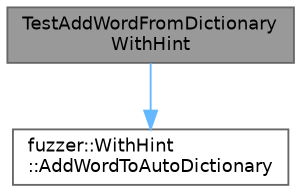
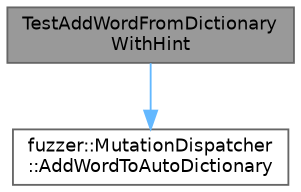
node "fuzzer::WithHint ::AddWordToAutoDictionary": label "fuzzer::WithHint ::AddWordToAutoDictionary" -> "fuzzer::MutationDispatcher ::AddWordToAutoDictionary"
